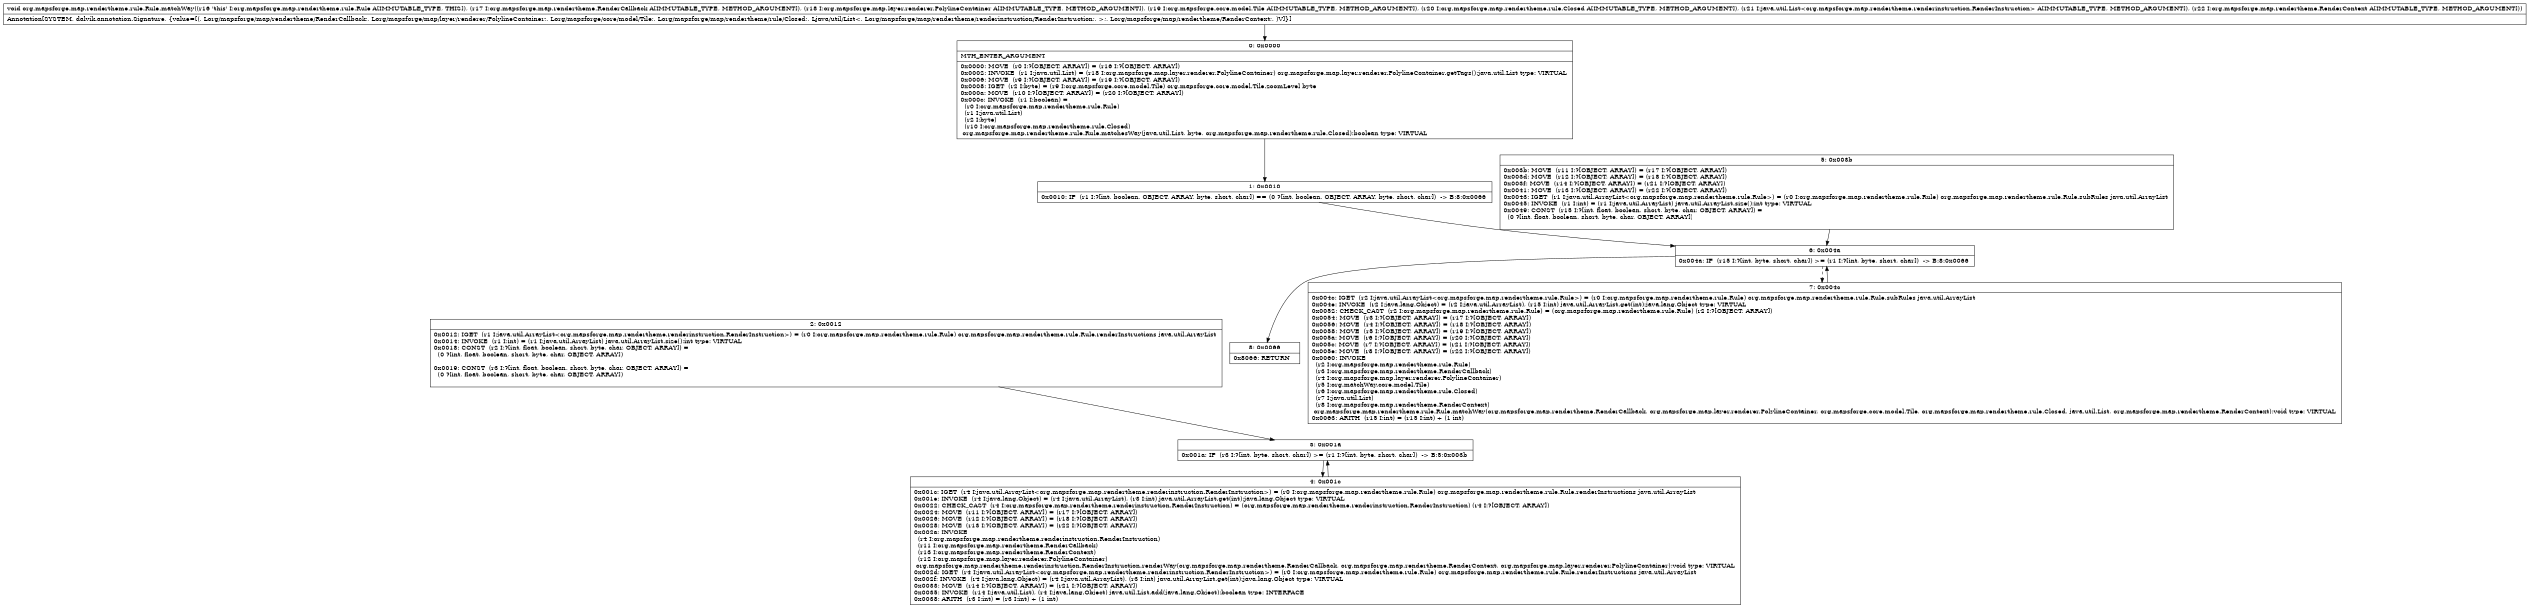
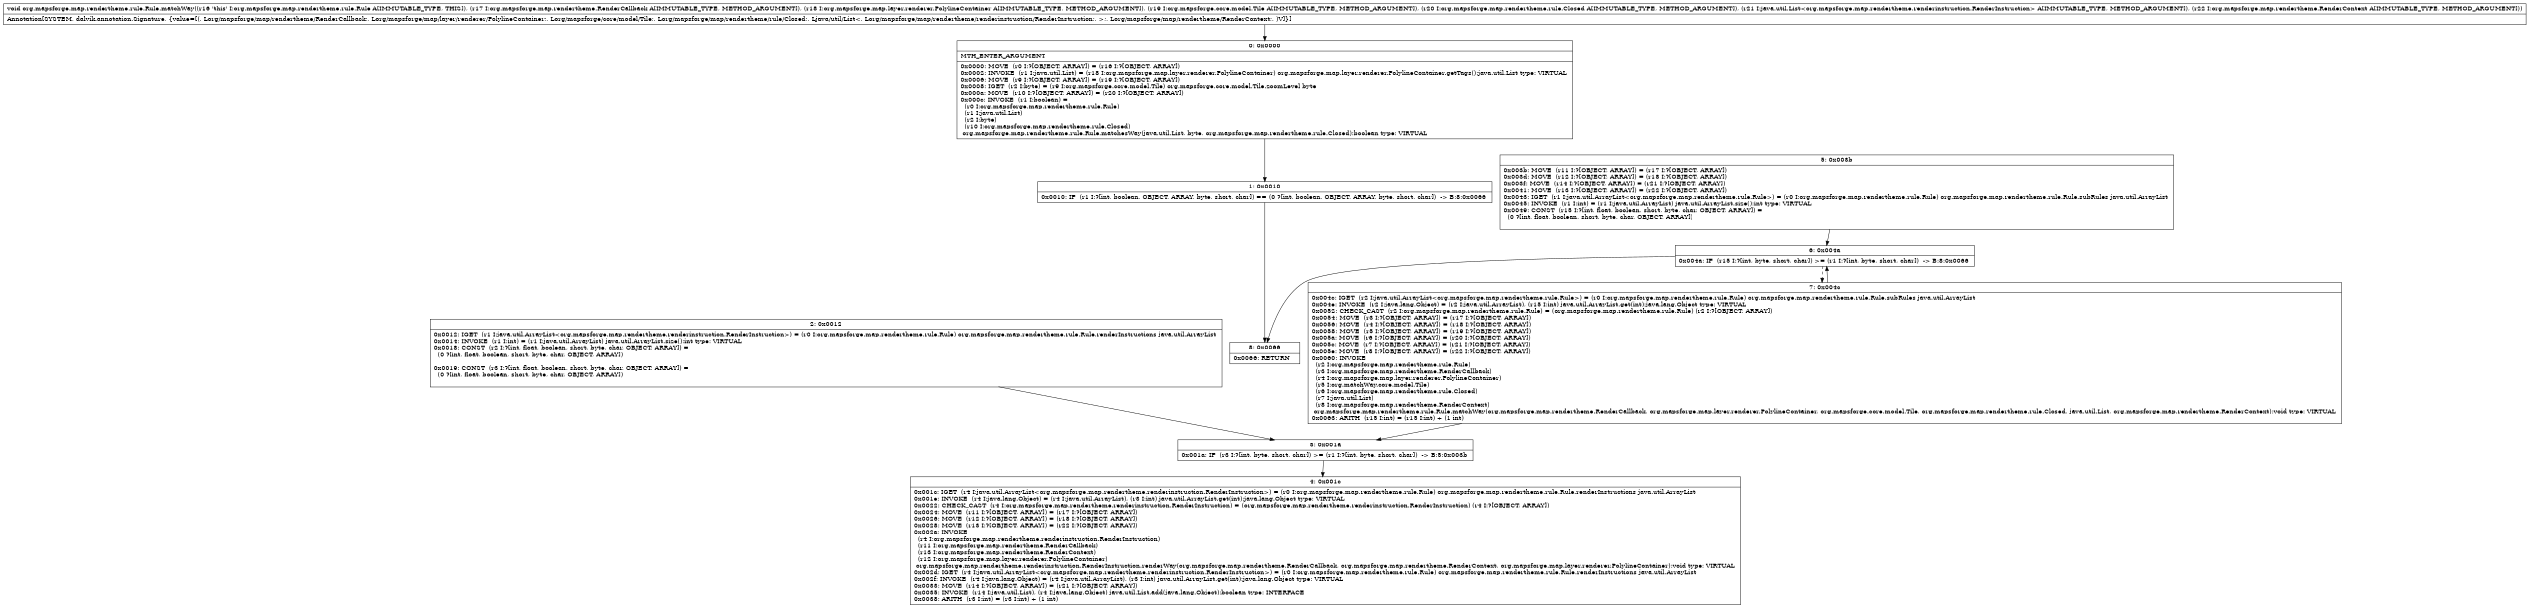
edge "1: 0x0010" -> "6: 0x004a": now "1: 0x0010" -> "8: 0x0066"
node "8: 0x0066": text "0x8066: RETURN" -> "0x0066: RETURN"
edge "4: 0x001c" -> "3: 0x001a": now "7: 0x004c" -> "3: 0x001a"
